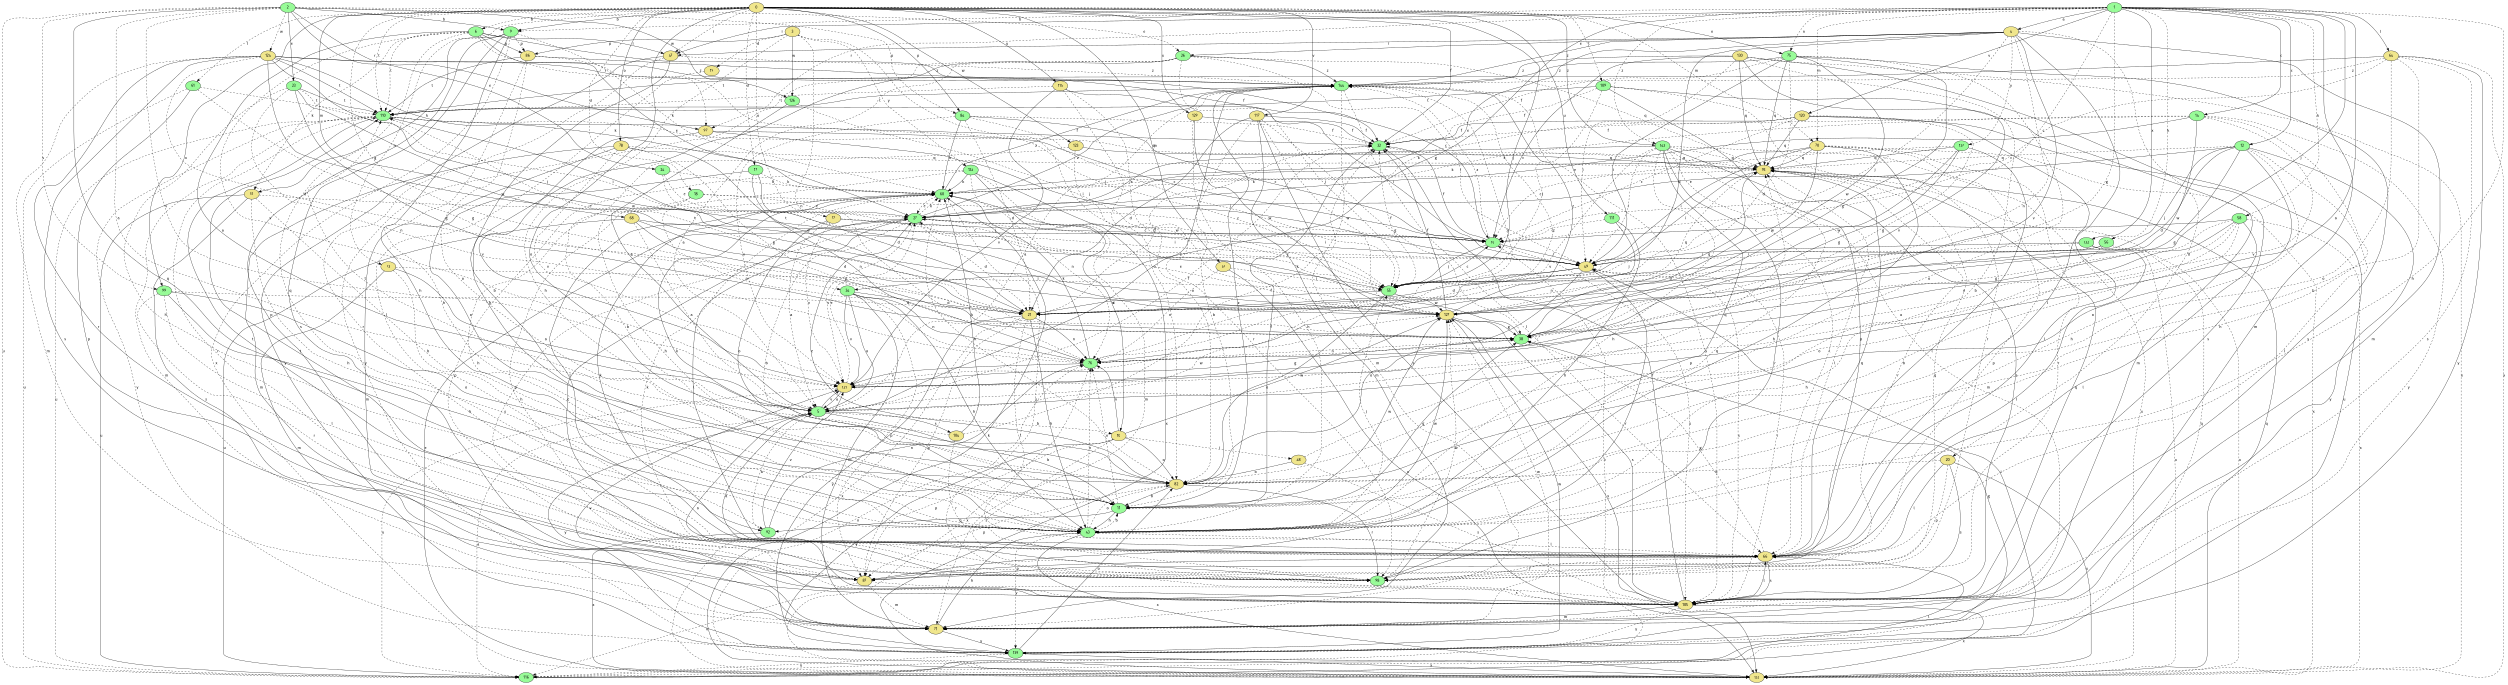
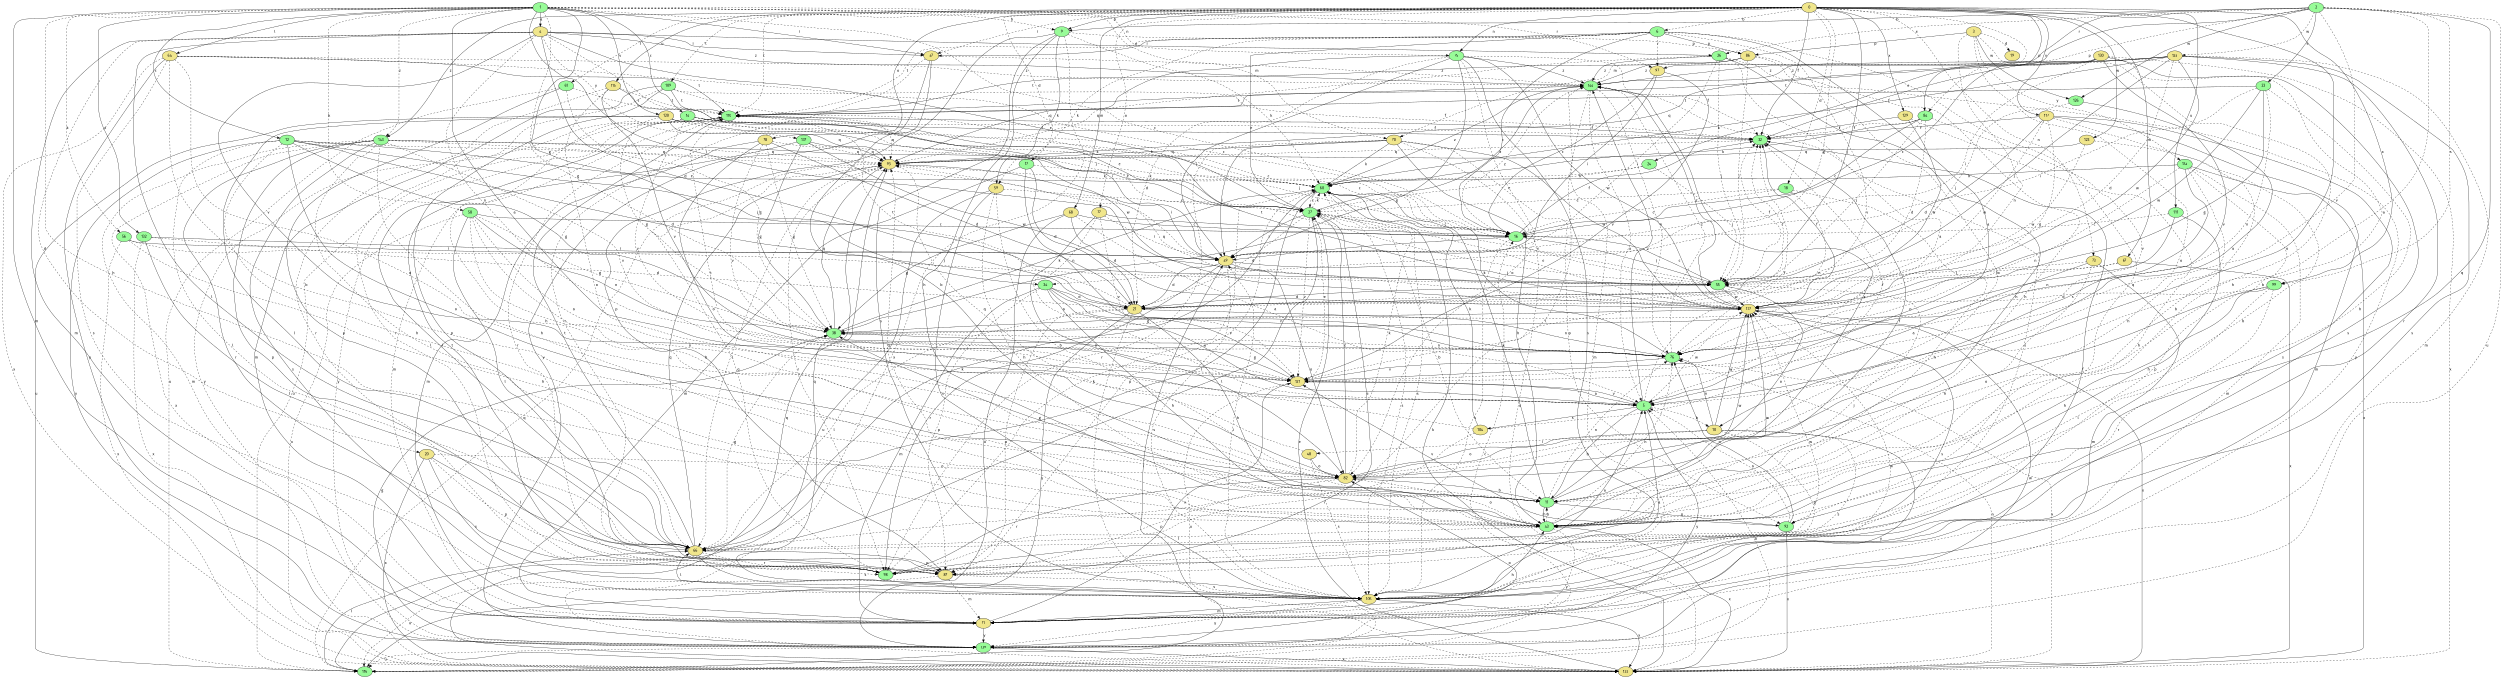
edge "19" -> "66": removed, label "l"
edge "70" -> "87": now "70" -> "92"
